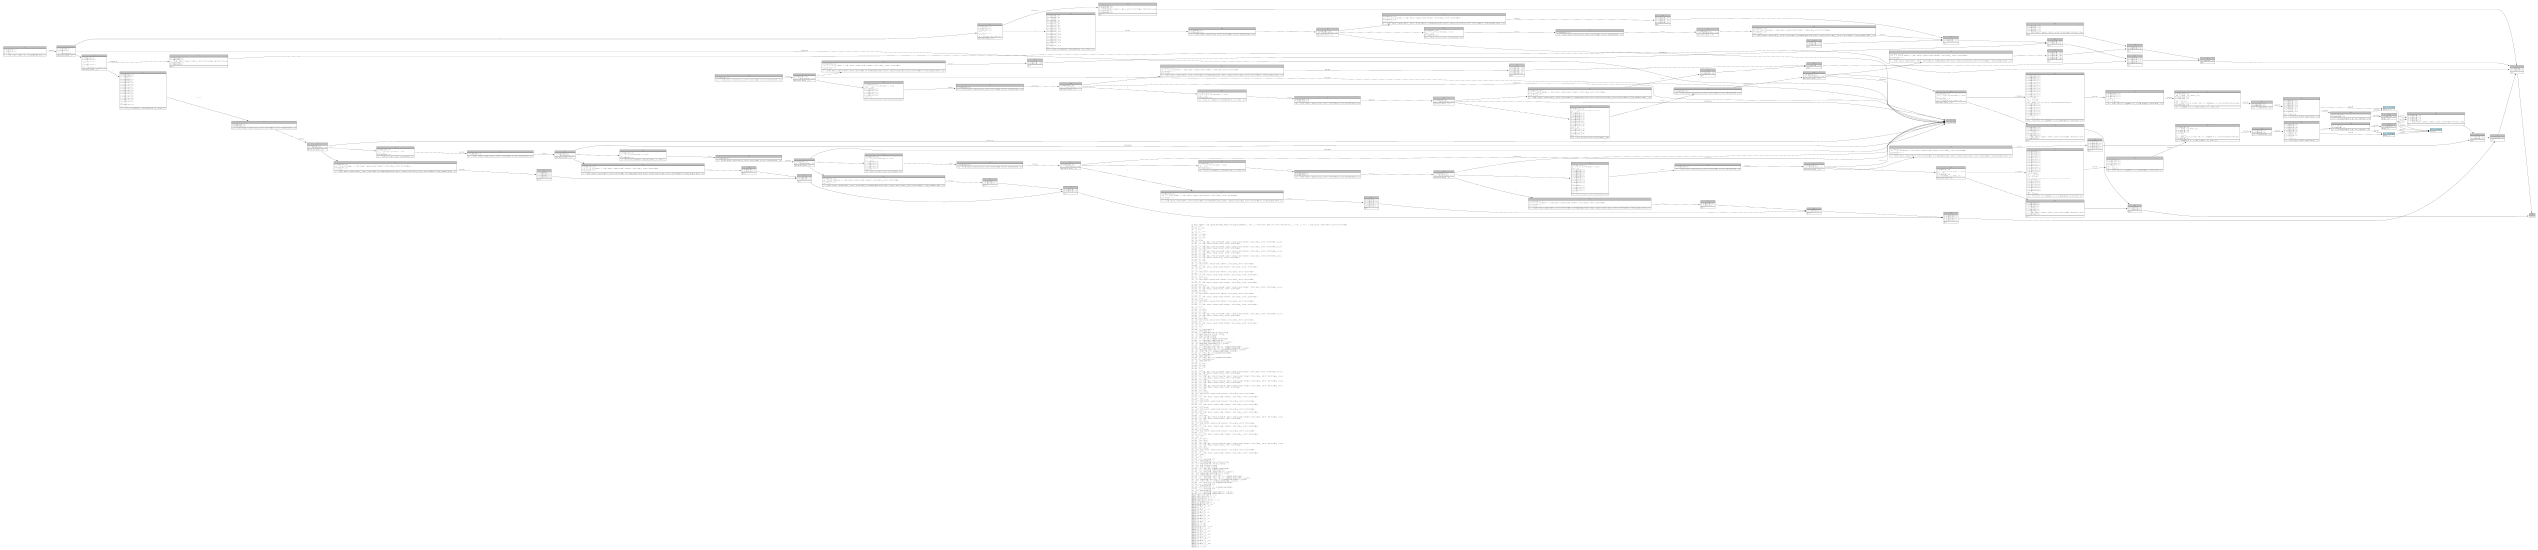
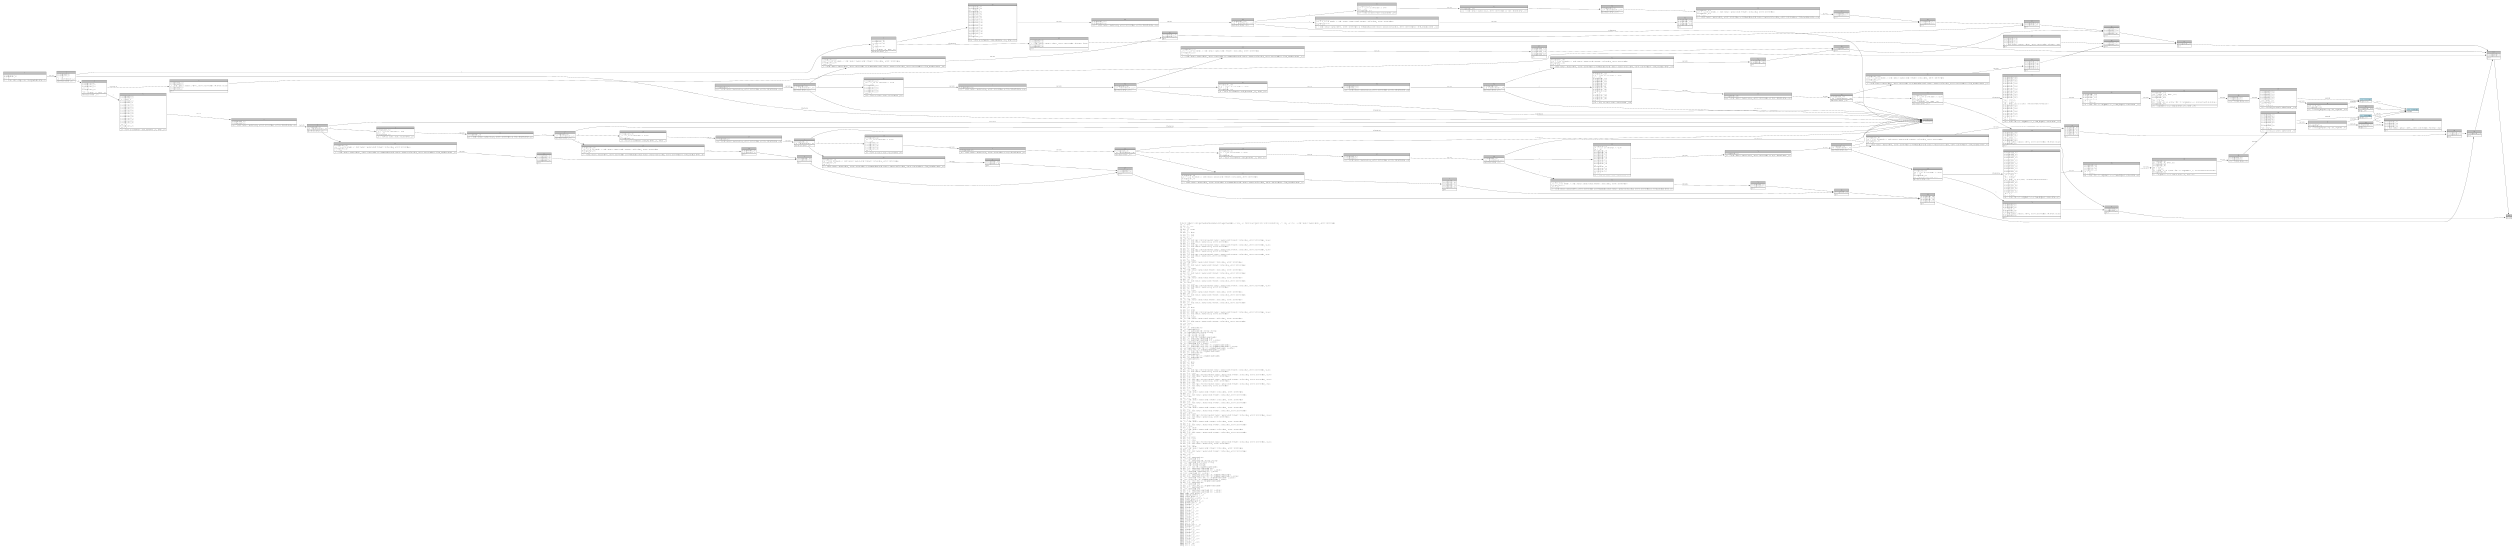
edge "56" -> "90": now "56" -> "57"
